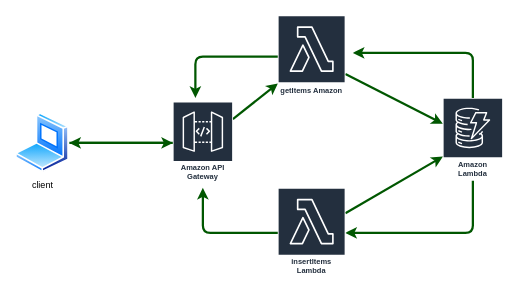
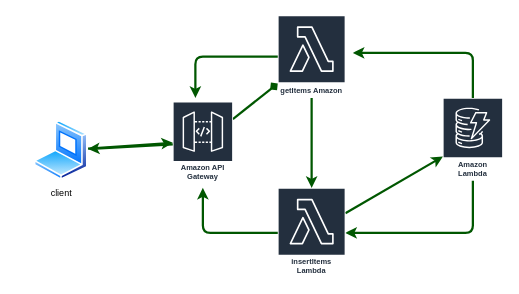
edge "Amazon API Gateway" -> "getItems Amazon": arrowhead classic -> diamond
edge "getItems Amazon" -> "Amazon Lambda": now "getItems Amazon" -> "insertItems Lambda"
node "client": moved (42, 143) -> (61, 150)
